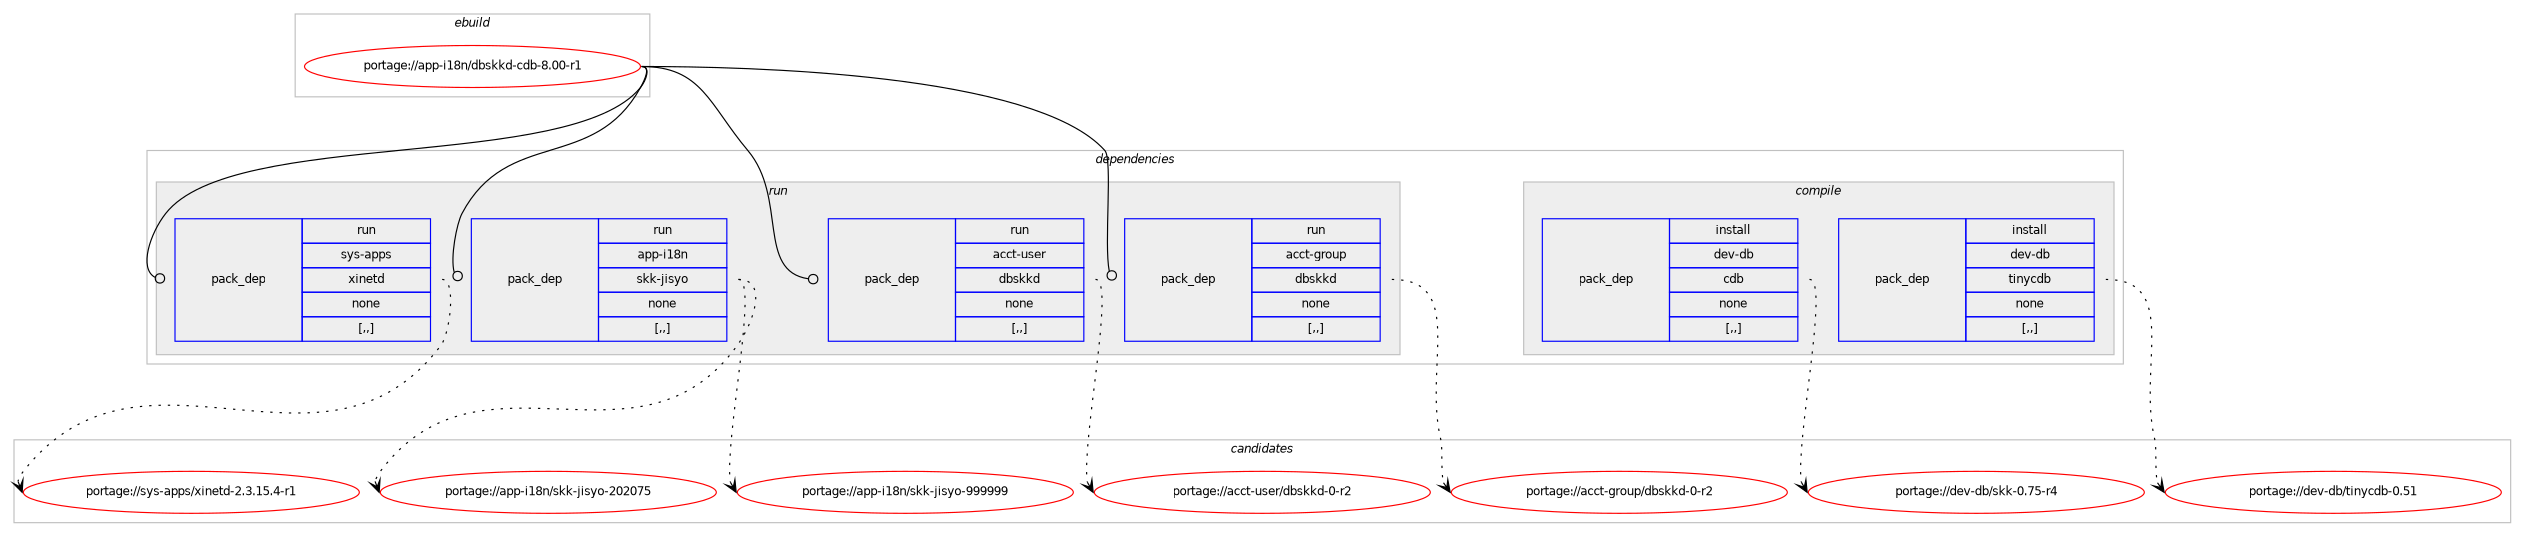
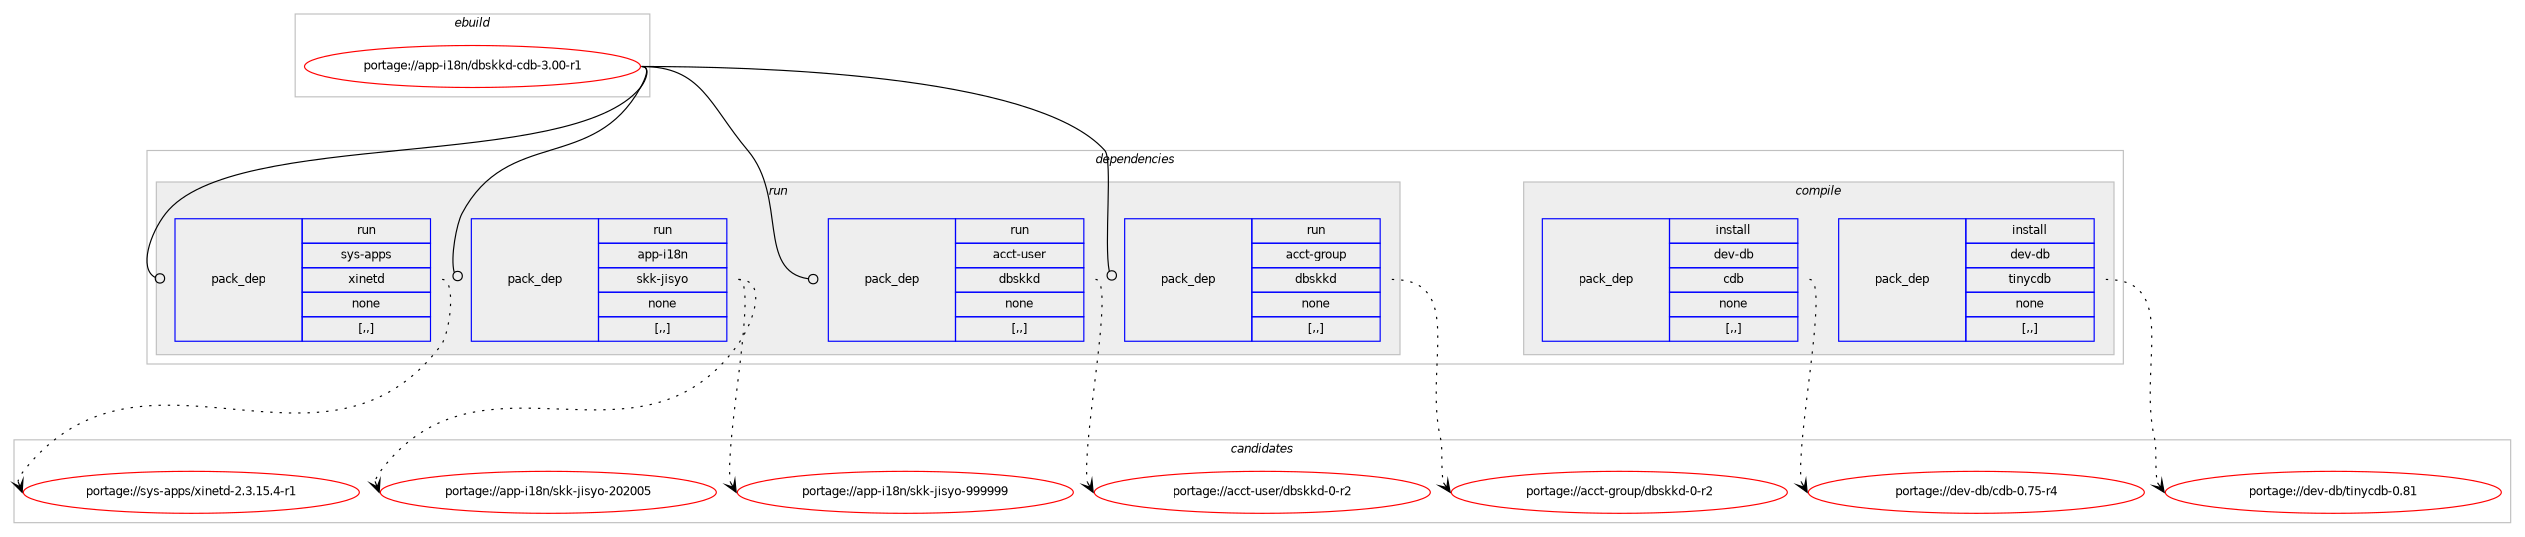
node "portage://app-i18n/dbskkd-cdb-8.00-r1": label "portage://app-i18n/dbskkd-cdb-8.00-r1" -> "portage://app-i18n/dbskkd-cdb-3.00-r1"
node "portage://app-i18n/skk-jisyo-202075": label "portage://app-i18n/skk-jisyo-202075" -> "portage://app-i18n/skk-jisyo-202005"
node "portage://dev-db/skk-0.75-r4": label "portage://dev-db/skk-0.75-r4" -> "portage://dev-db/cdb-0.75-r4"
node "portage://dev-db/tinycdb-0.51": label "portage://dev-db/tinycdb-0.51" -> "portage://dev-db/tinycdb-0.81"
